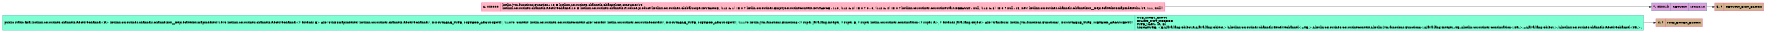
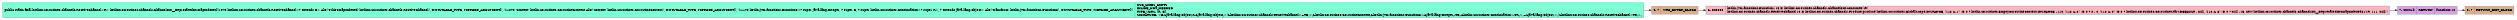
node "6: 0x0000": color deeppink -> teal
node "7: 0x001b": text "return r0" -> "functions r0"
edge "4: ?" -> "6: 0x0000": added
